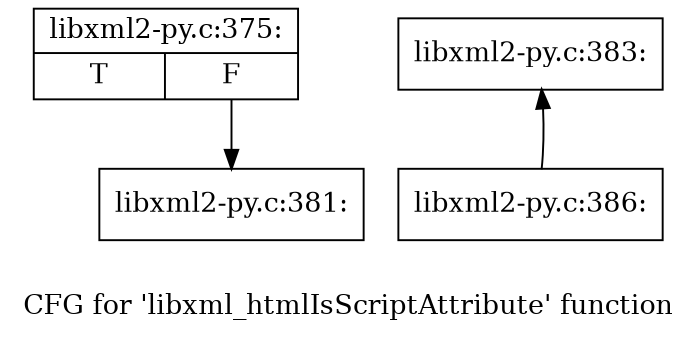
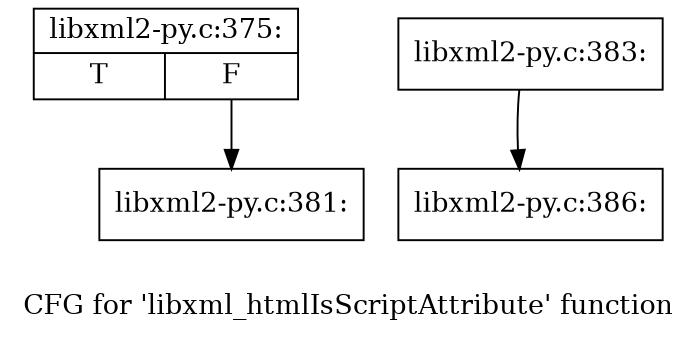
edge "libxml2-py.c:386:" -> "libxml2-py.c:383:": reversed
